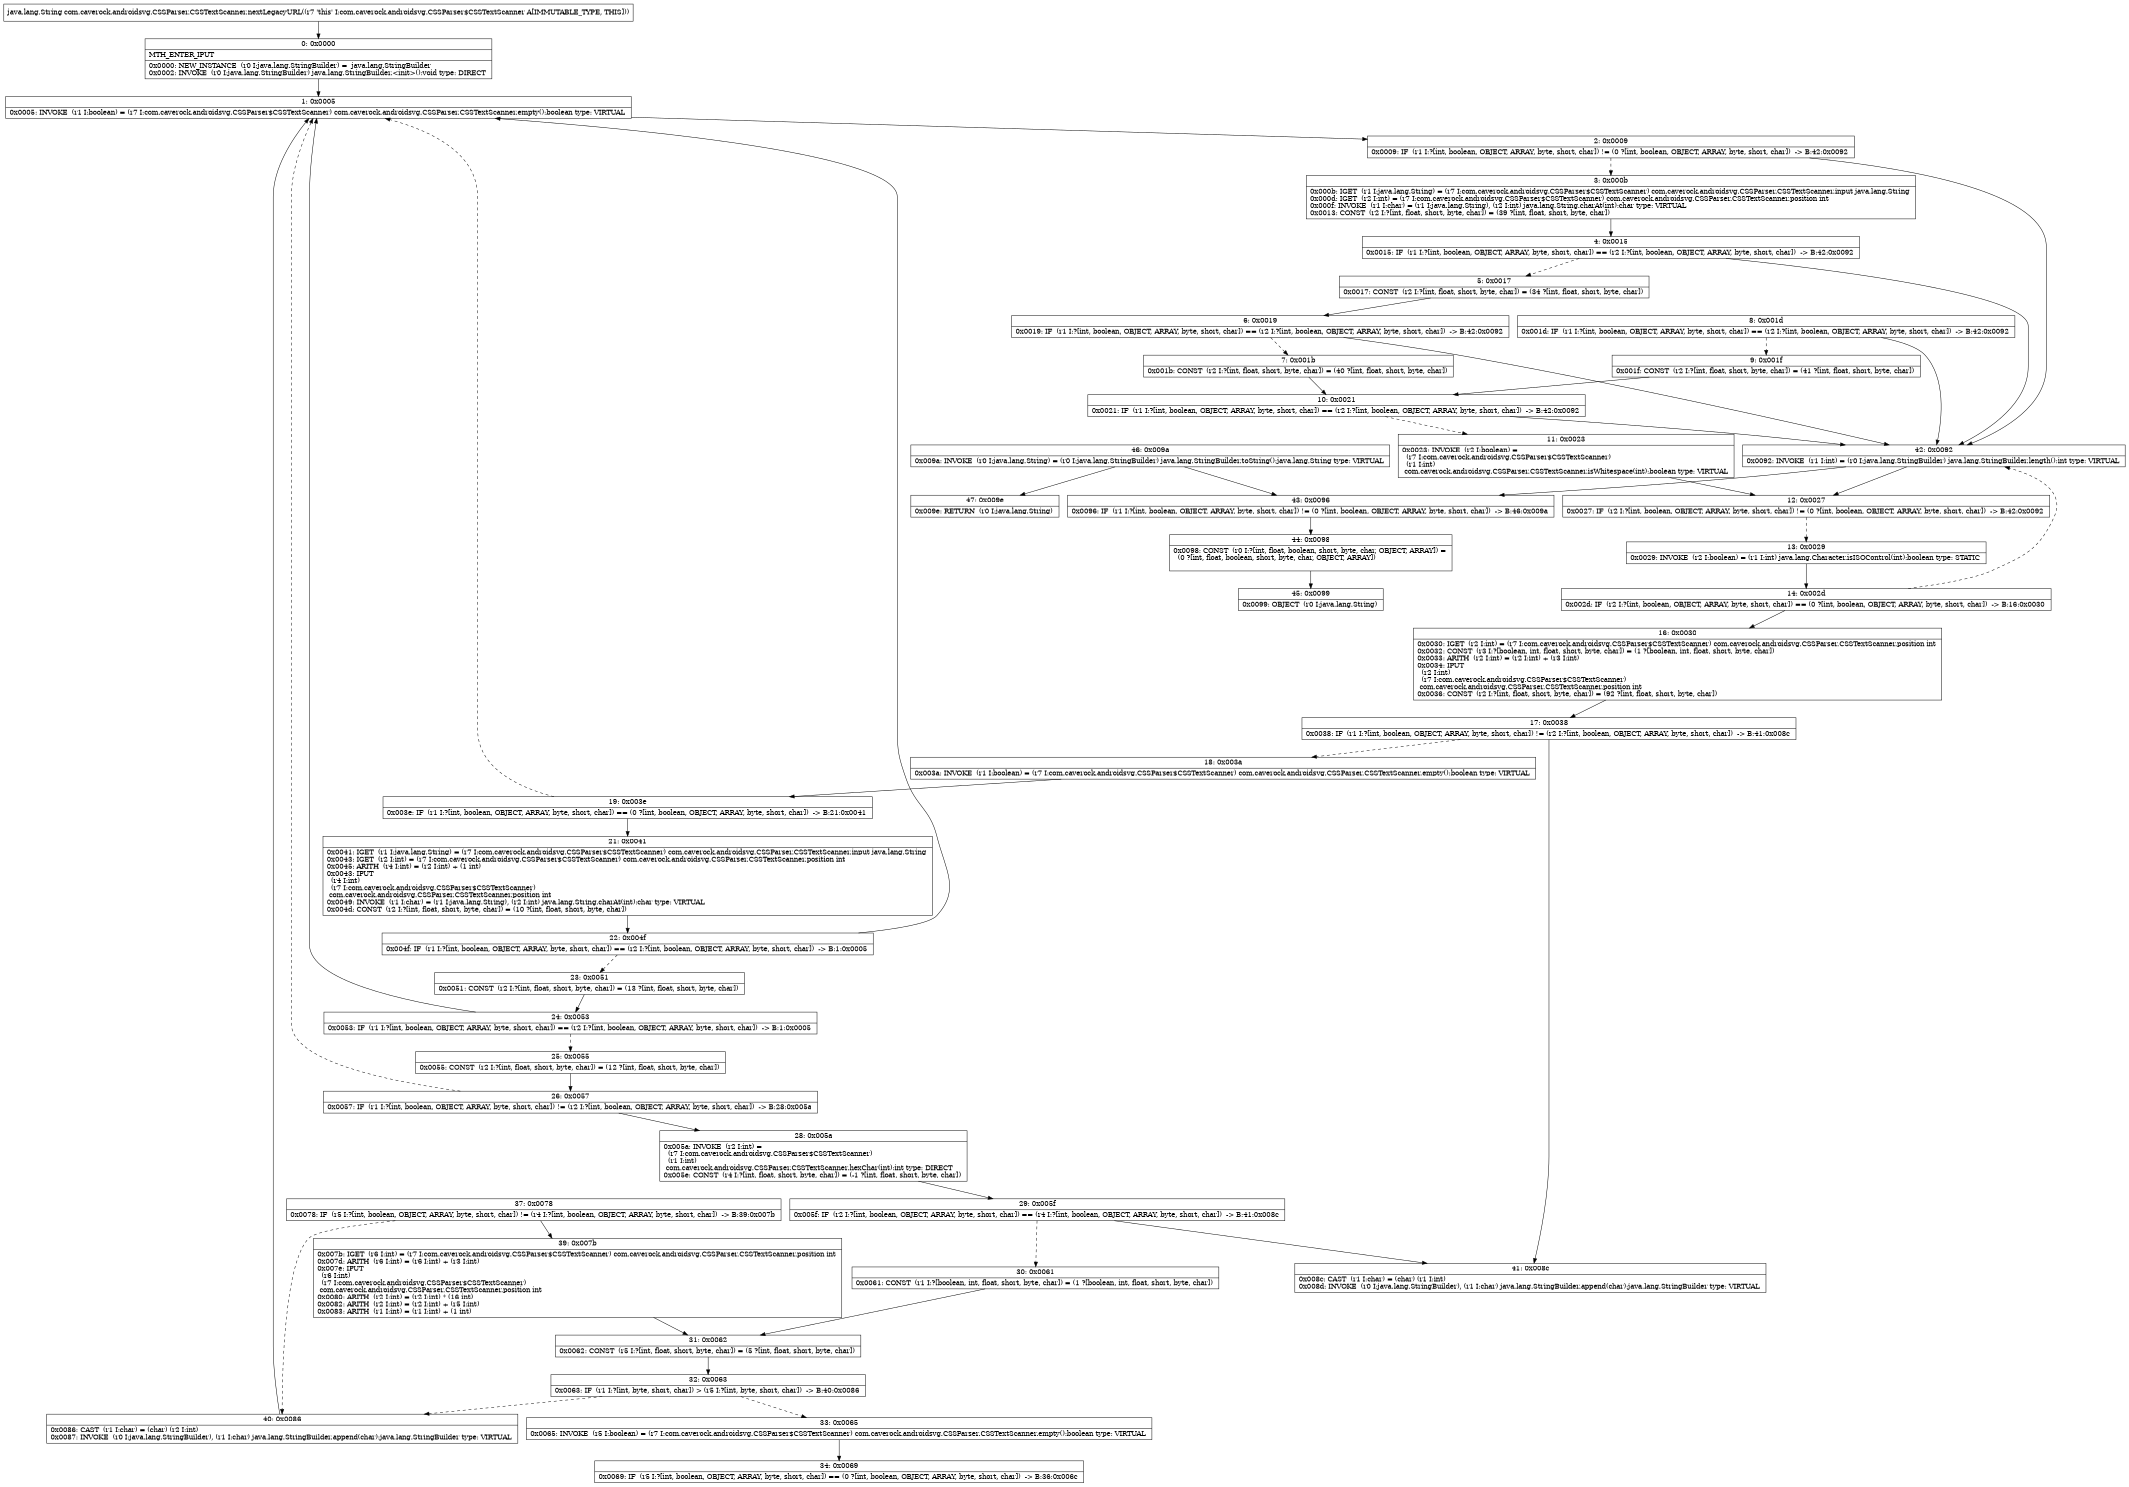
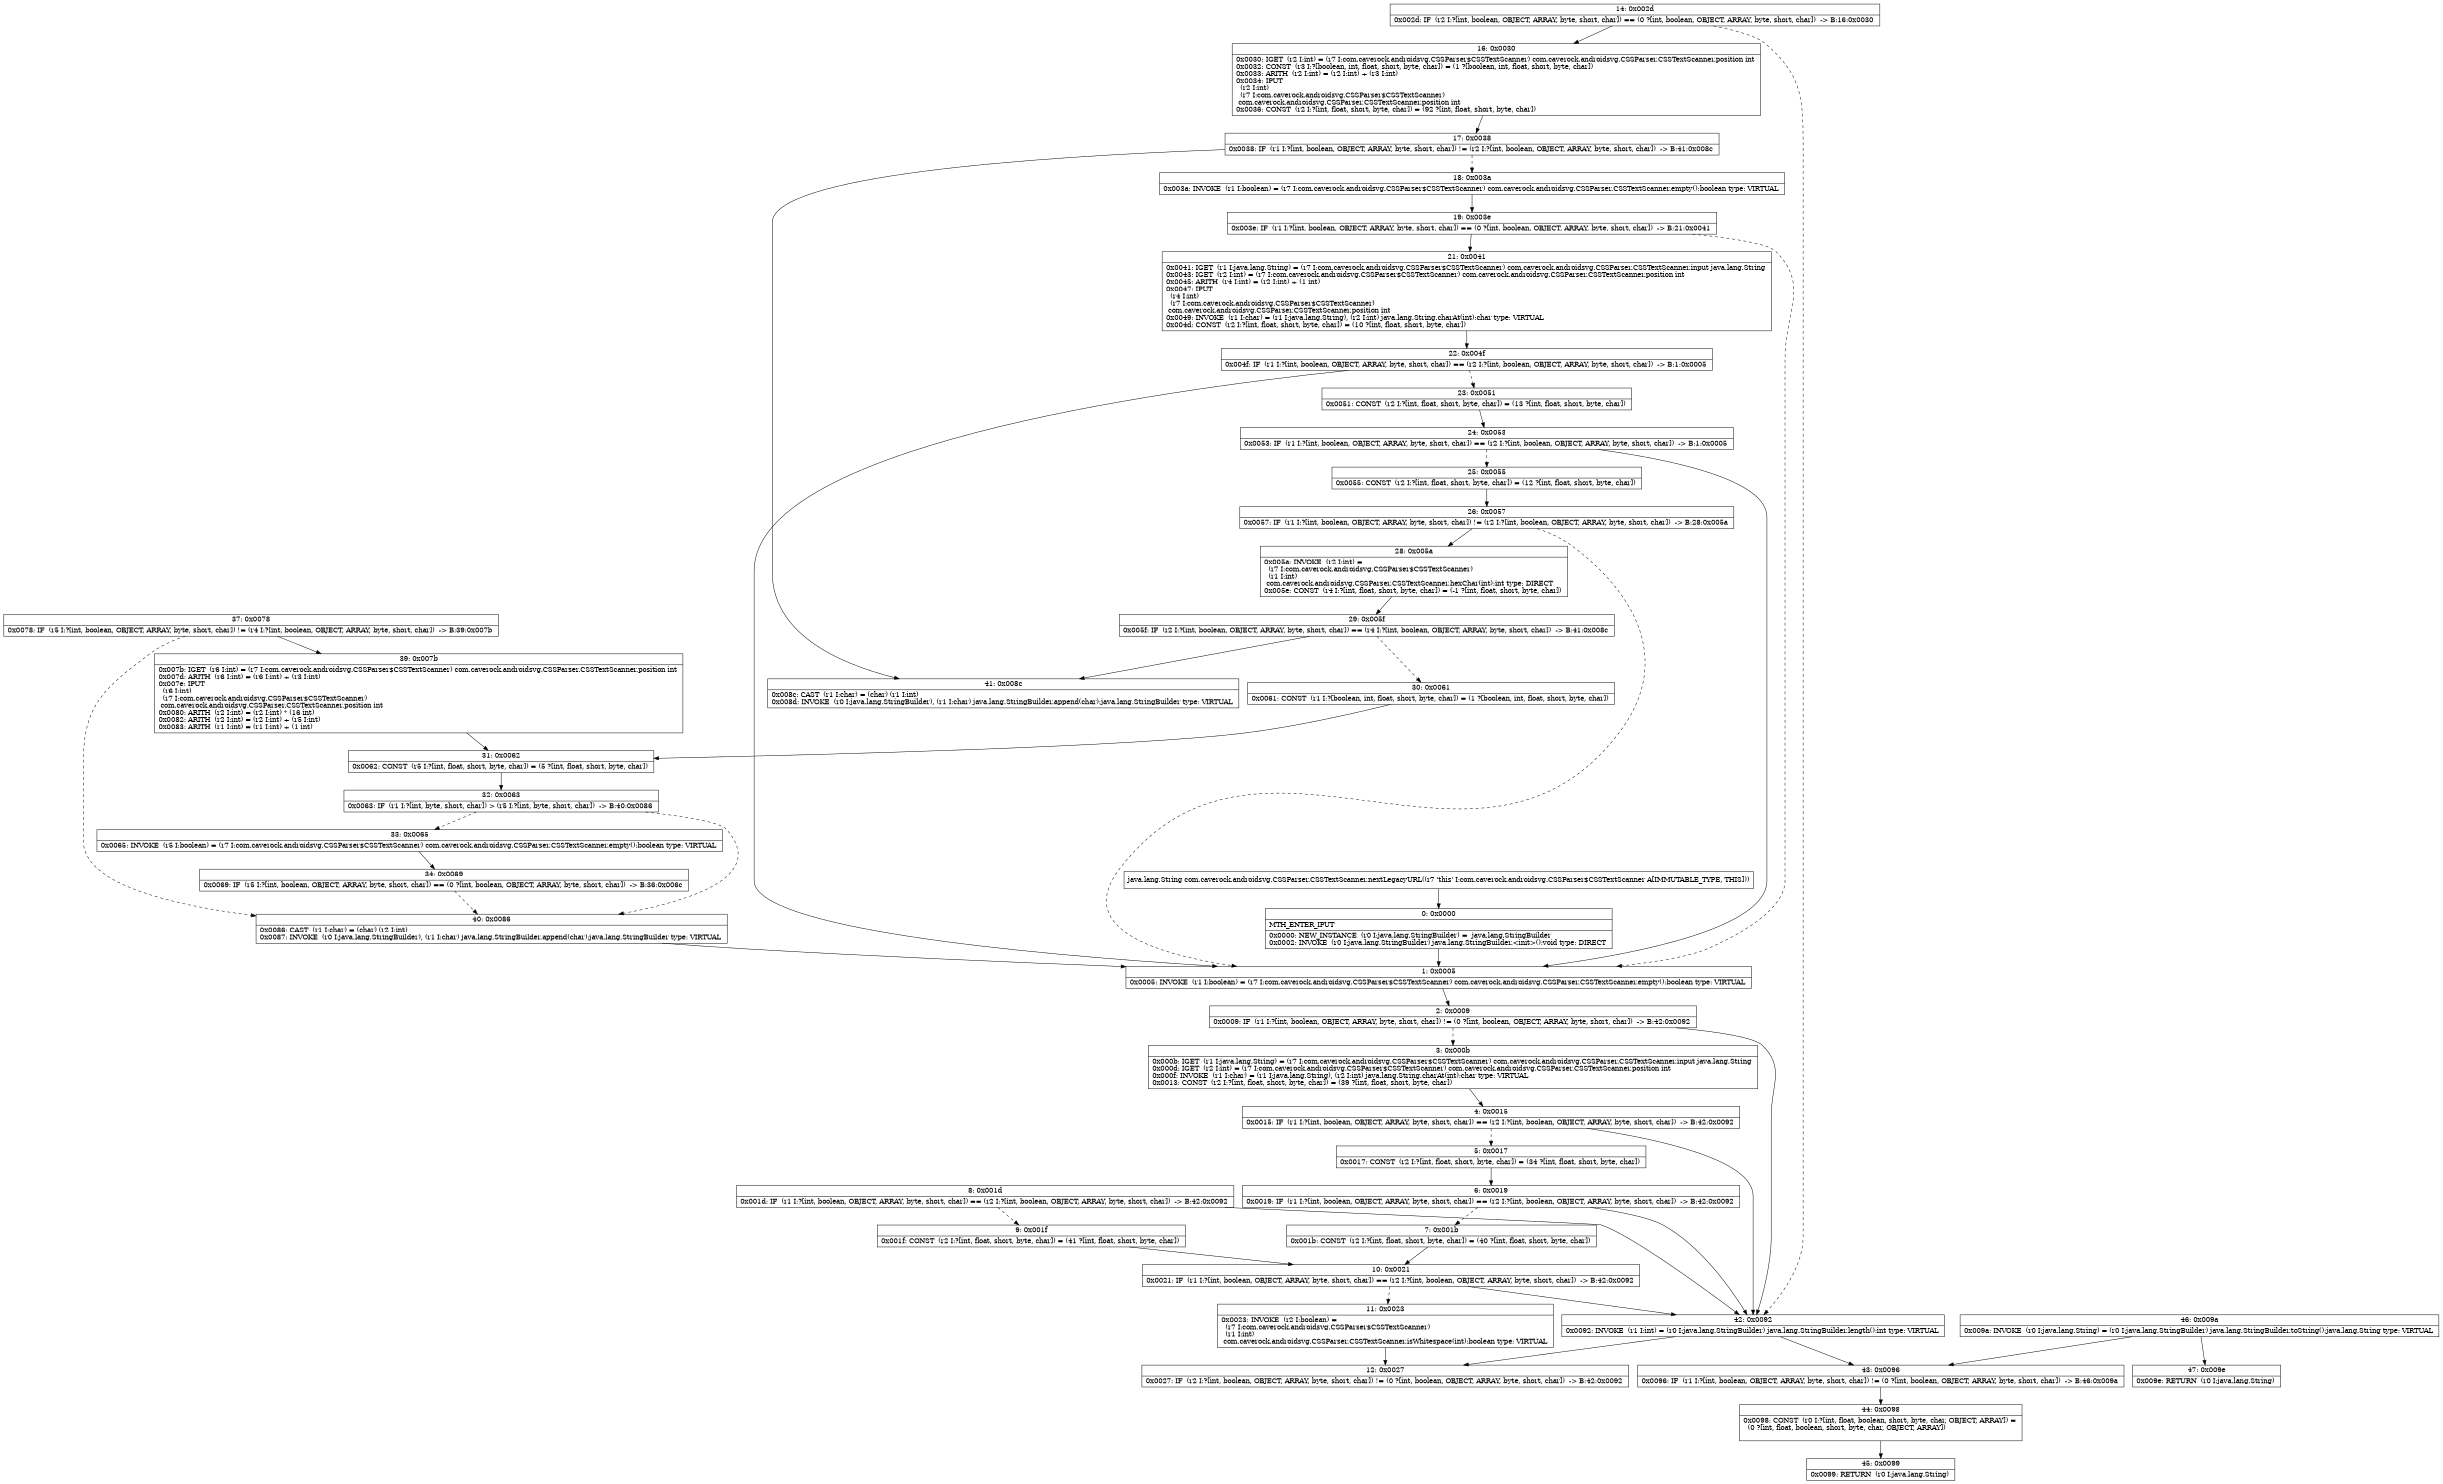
node "13: 0x0029": removed
node "45: 0x0099": text "0x0099: OBJECT  (r0 I:java.lang.String)" -> "0x0099: RETURN  (r0 I:java.lang.String)"
node "21: 0x0041": text "0x0043: IPUT" -> "0x0047: IPUT"
edge "34: 0x0069" -> "40: 0x0086": added
